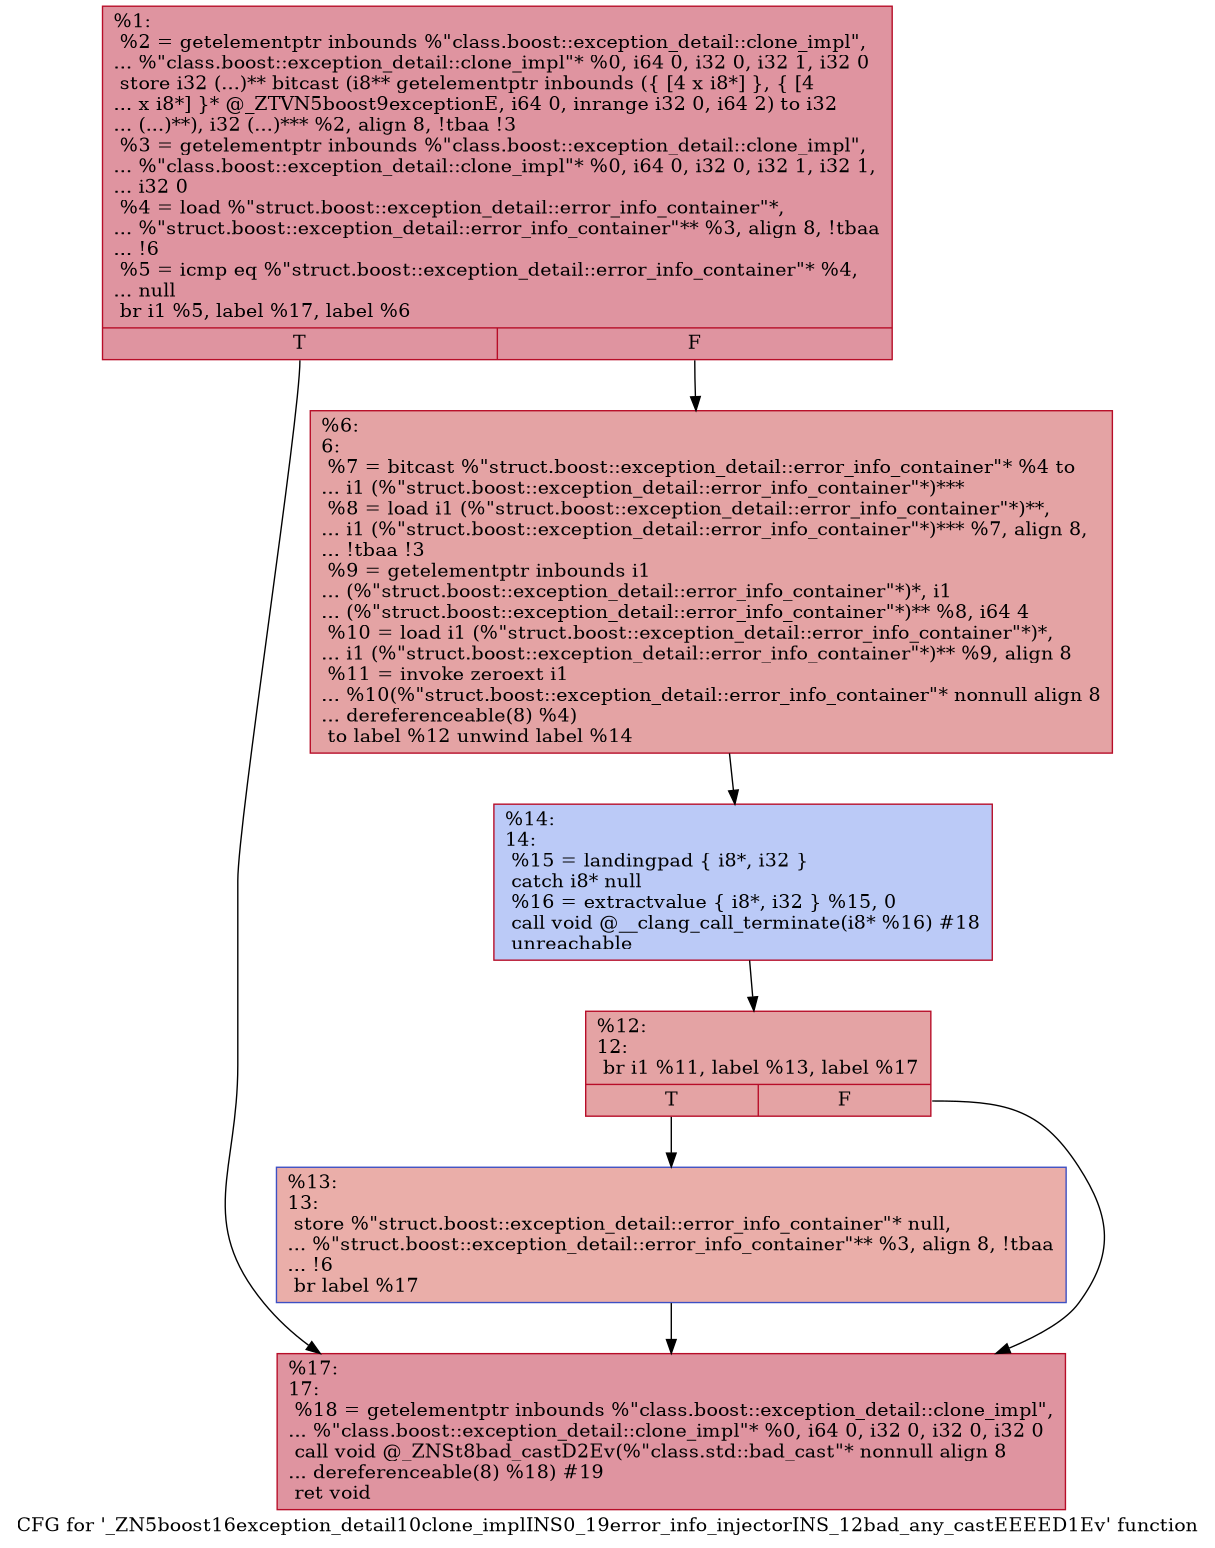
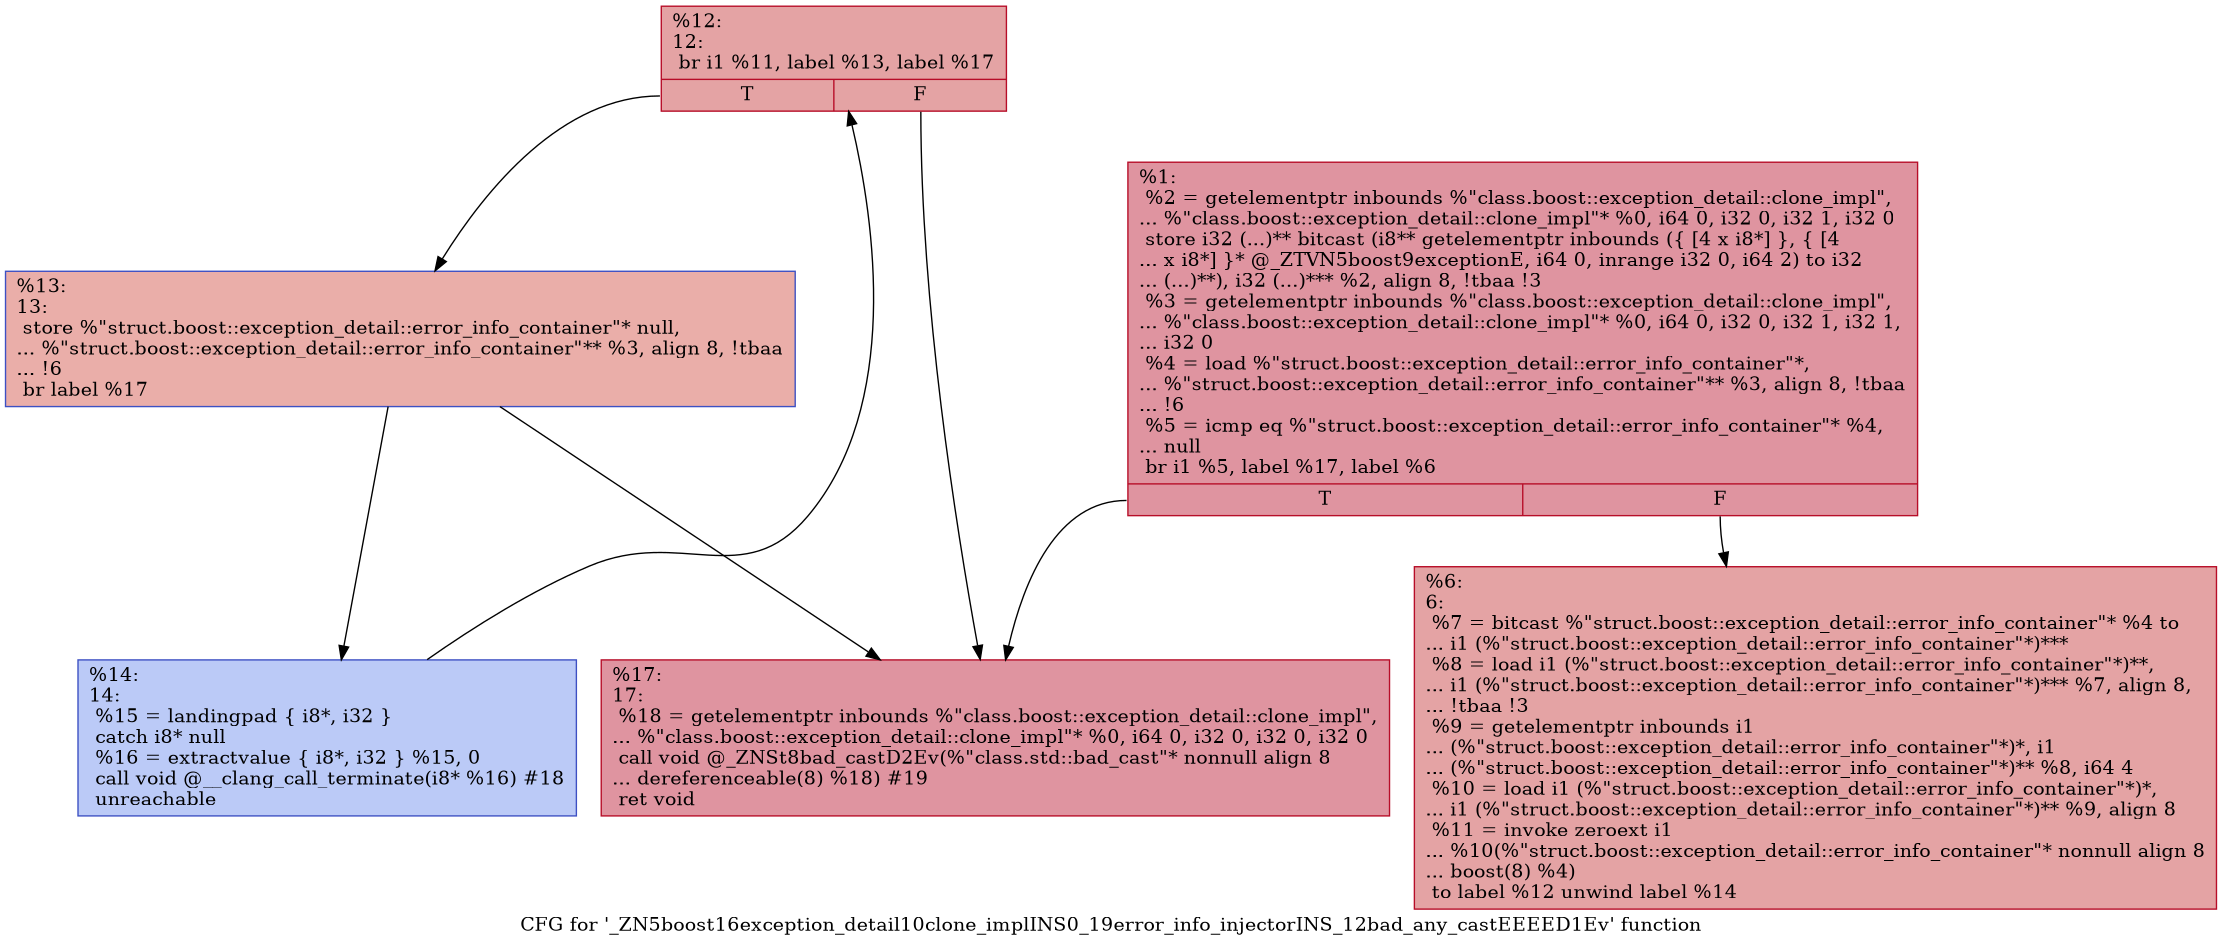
node "%6:": text "... dereferenceable(8) %4)" -> "... boost(8) %4)"
edge "%6:" -> "%14:": now "%13:" -> "%14:"
node "%14:": color #b70d28ff -> #3d50c3ff
